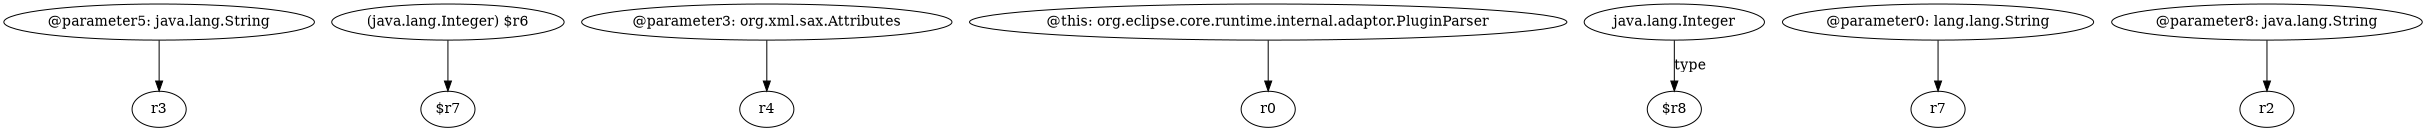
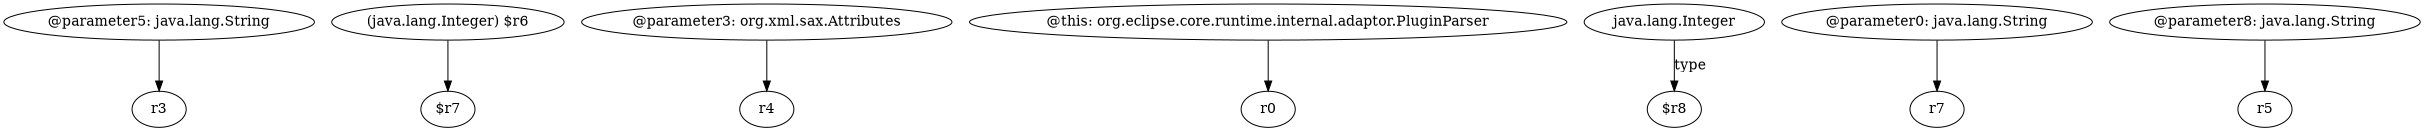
node "@parameter0: lang.lang.String": label "@parameter0: lang.lang.String" -> "@parameter0: java.lang.String"
node "r2": label "r2" -> "r5"
